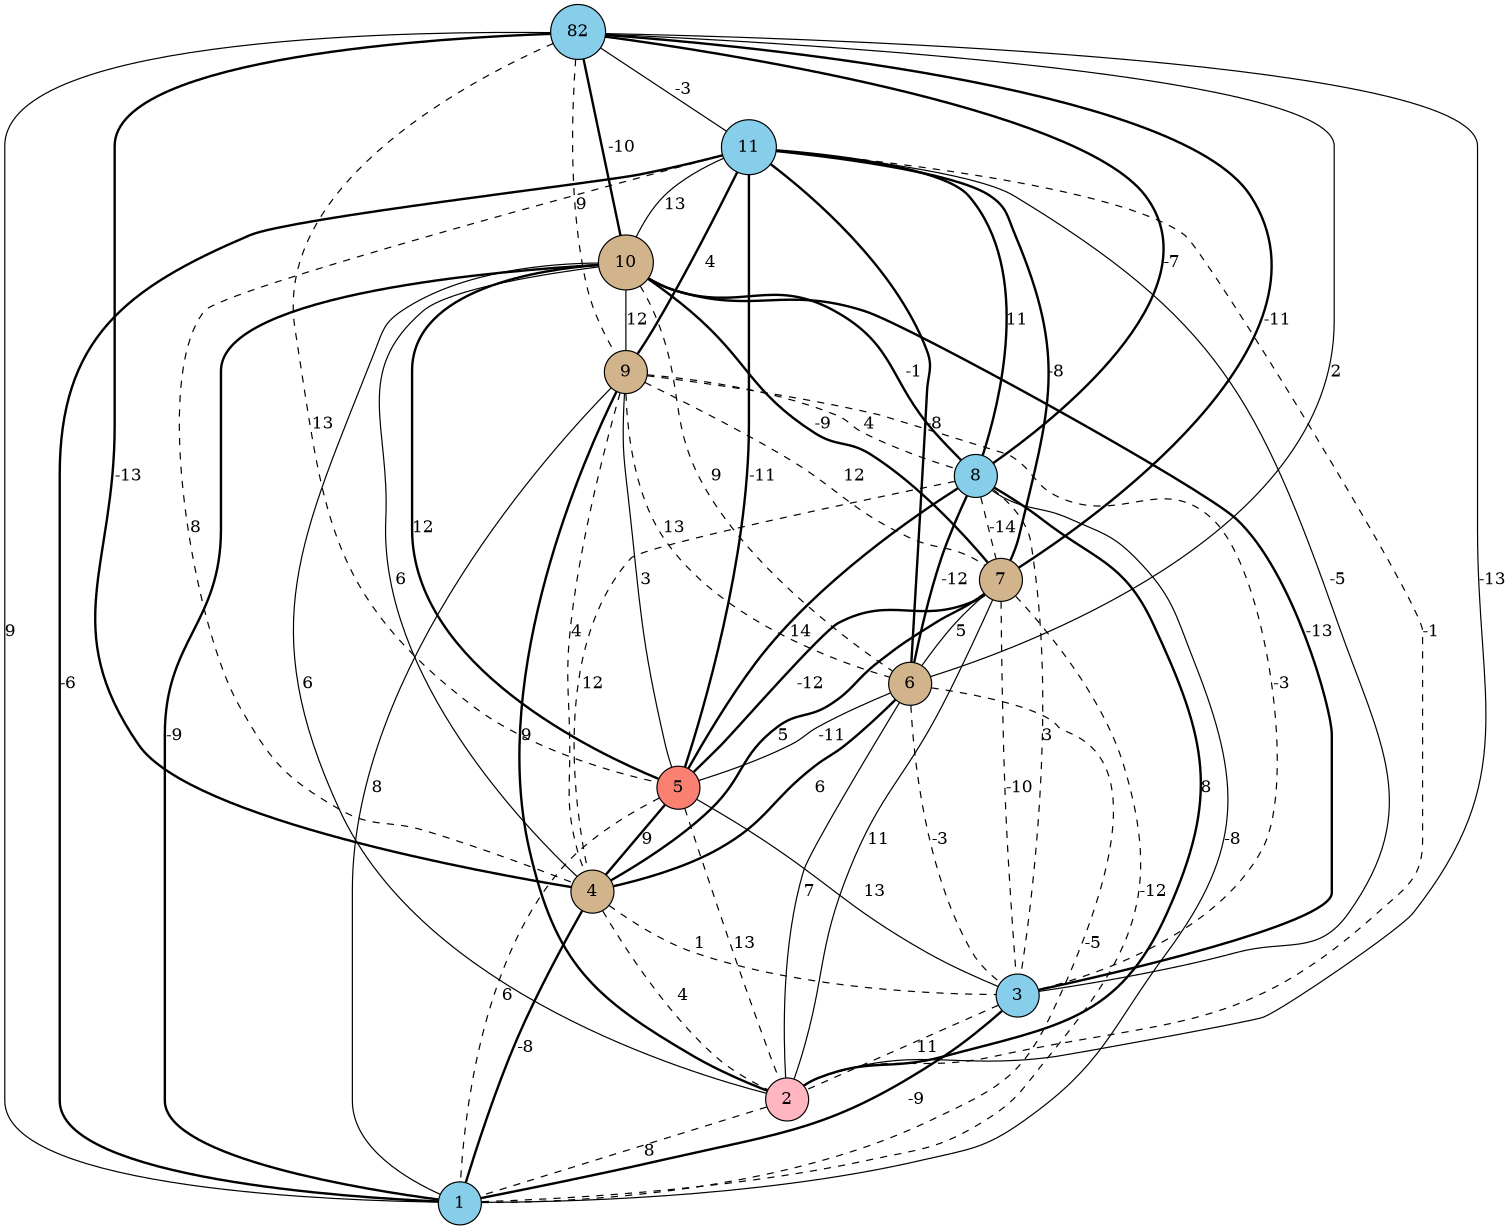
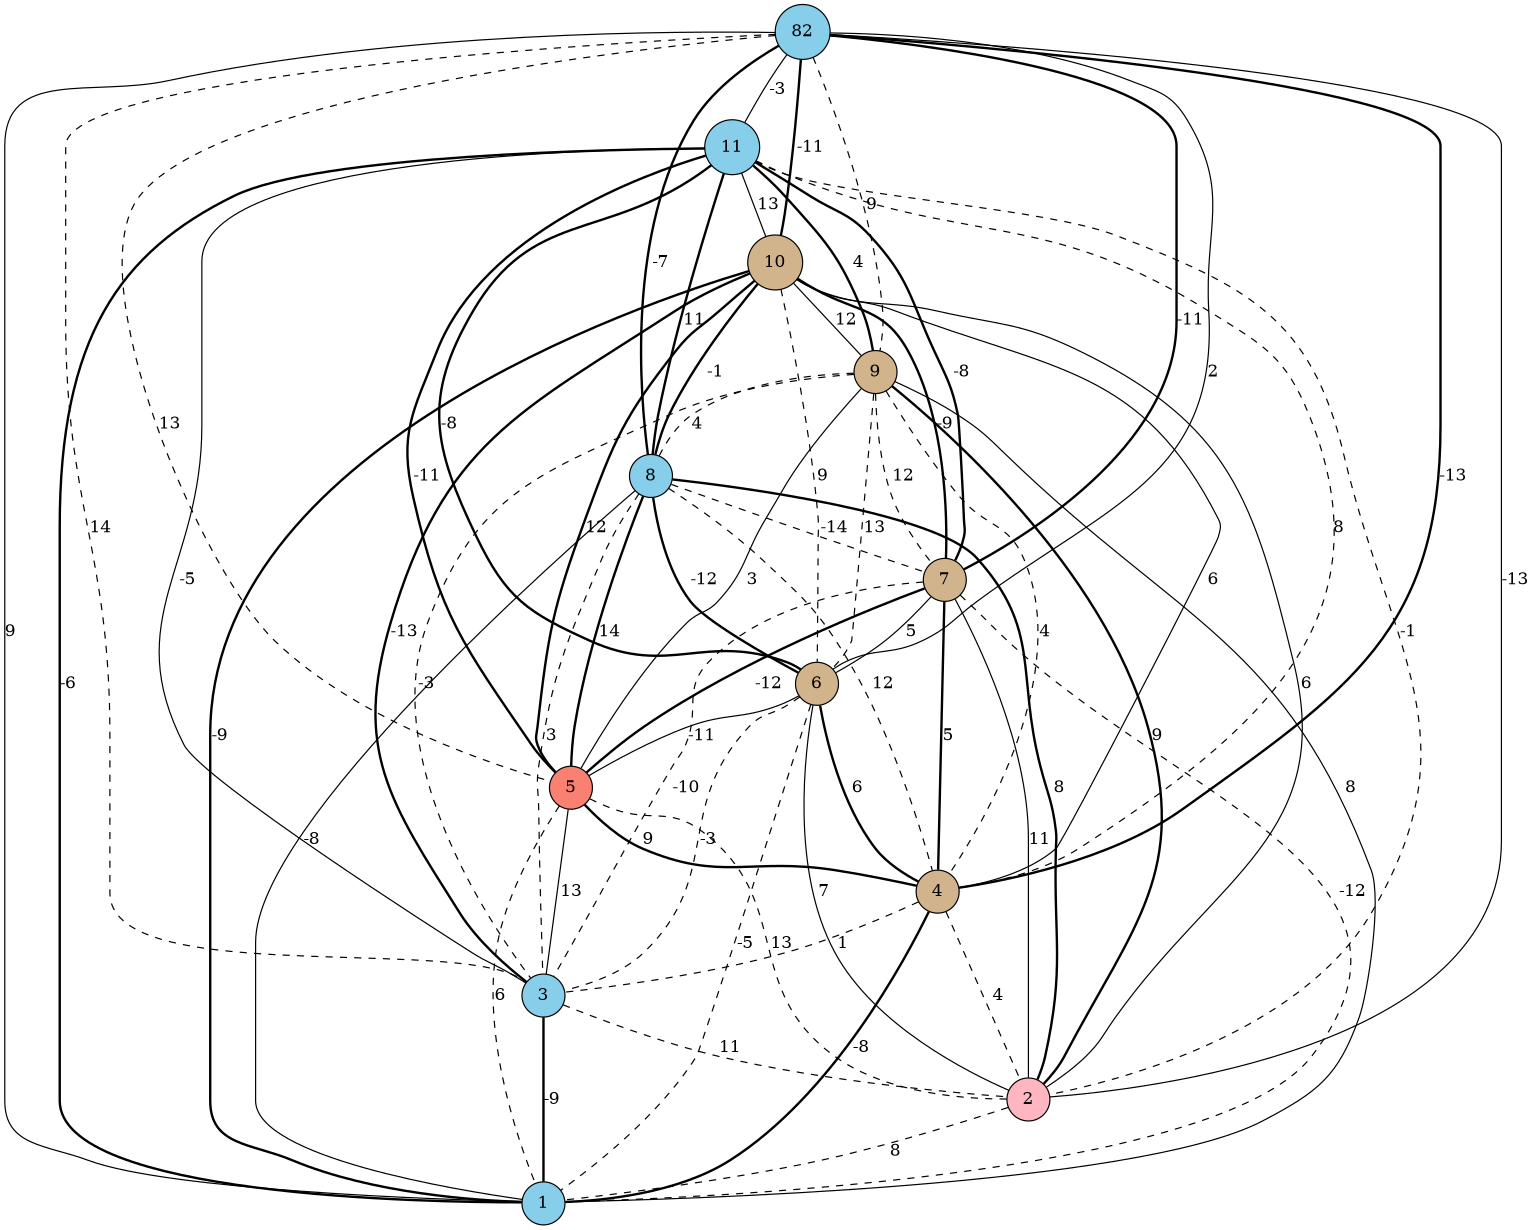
edge "82" -- "10": label "-10" -> "-11"
edge "82" -- "3": added, label "14"
